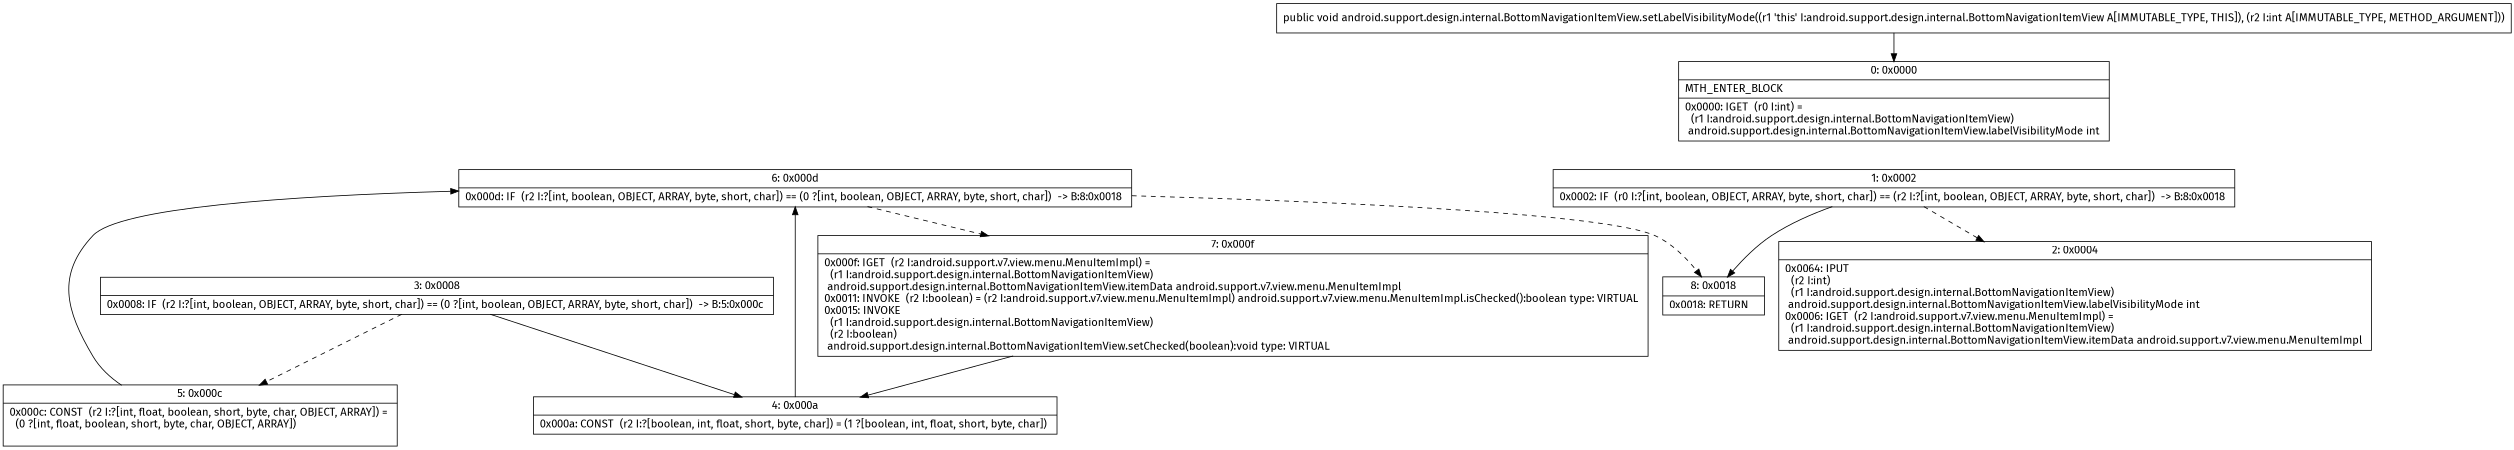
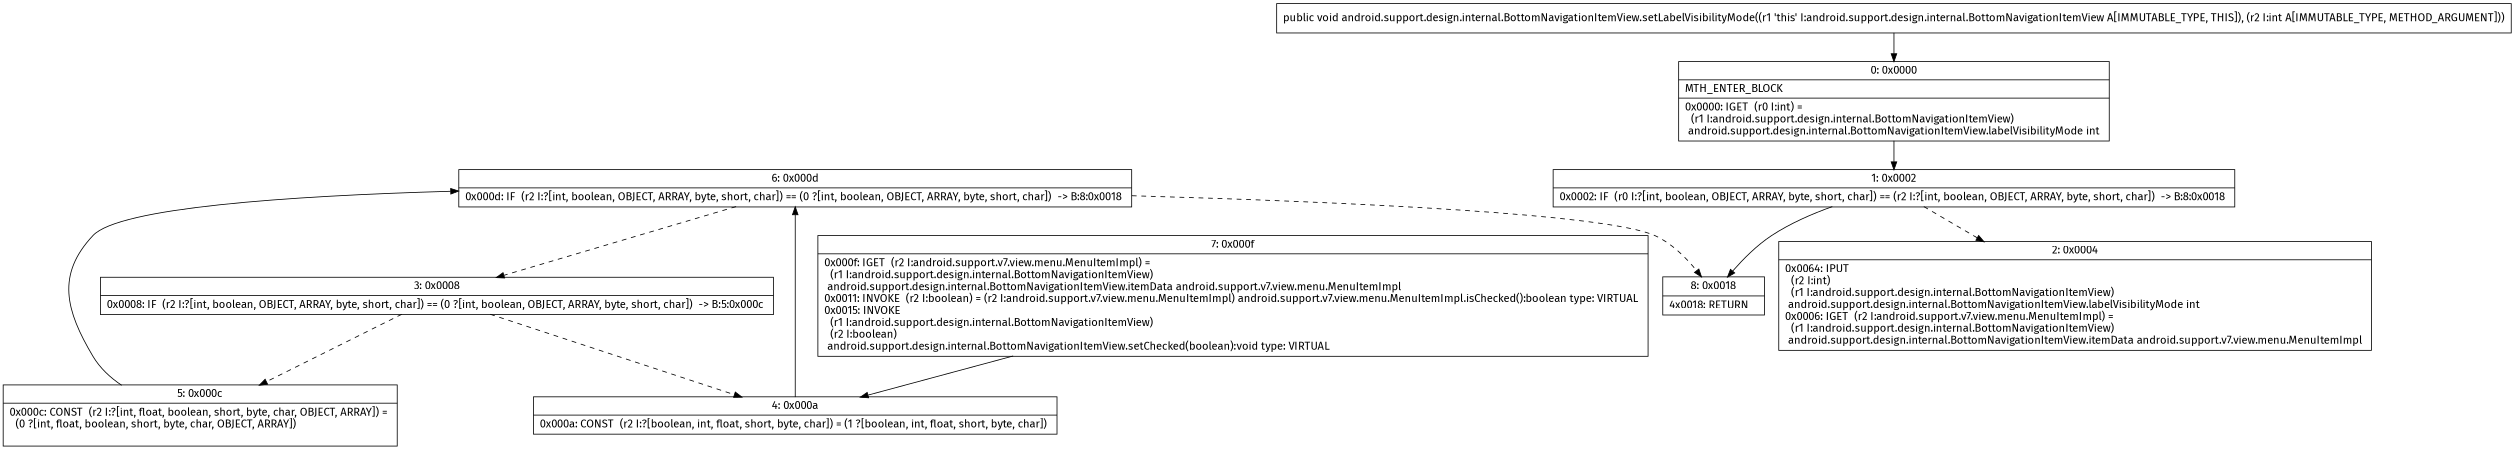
edge "0: 0x0000" -> "1: 0x0002": added
edge "6: 0x000d" -> "7: 0x000f": now "6: 0x000d" -> "3: 0x0008"
node "8: 0x0018": text "0x0018: RETURN" -> "4x0018: RETURN"
edge "3: 0x0008" -> "4: 0x000a": style solid -> dashed
